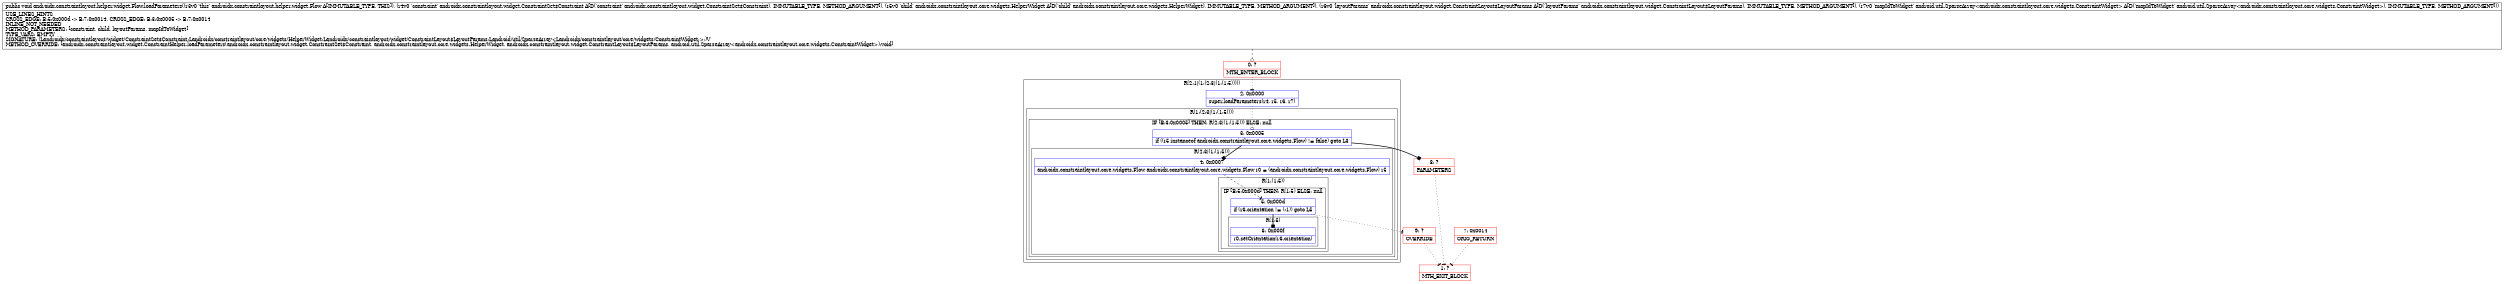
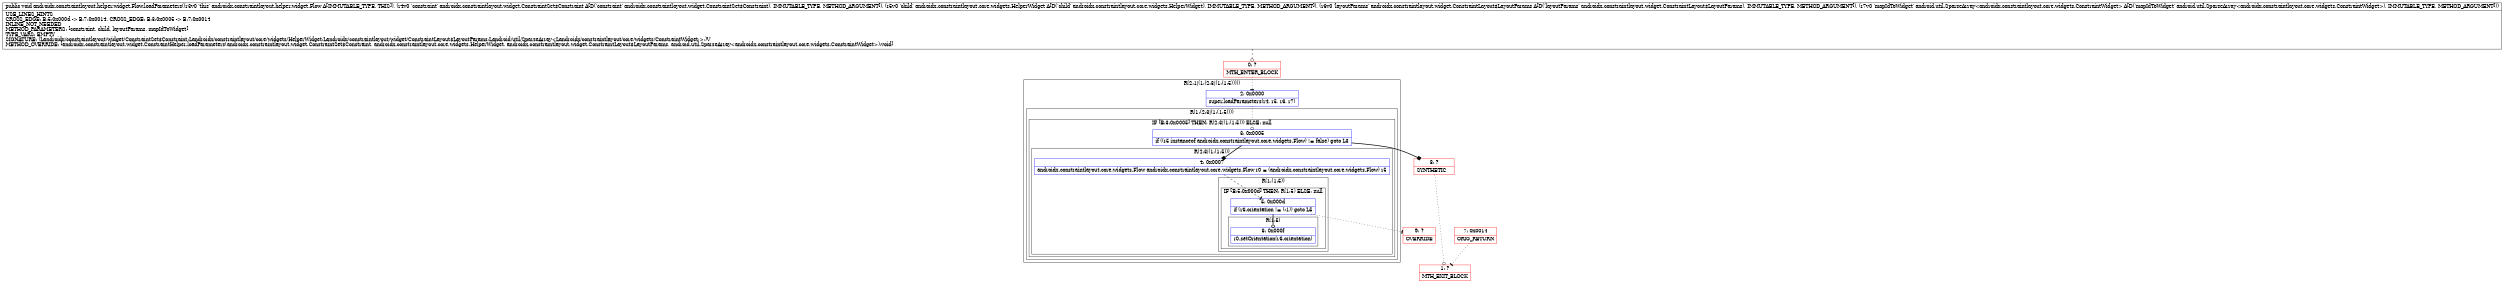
node "8: ?": text "PARAMETERS" -> "SYNTHETIC"
edge "8: ?" -> "1: ?": arrowhead tee -> odot
edge "5: 0x000d" -> "6: 0x000f": arrowhead box -> odot
edge "9: ?" -> "1: ?": removed
